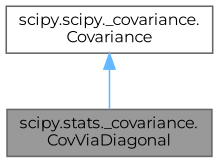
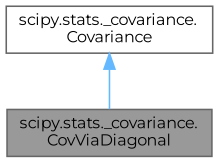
node "scipy.scipy._covariance. Covariance": label "scipy.scipy._covariance. Covariance" -> "scipy.stats._covariance. Covariance"
